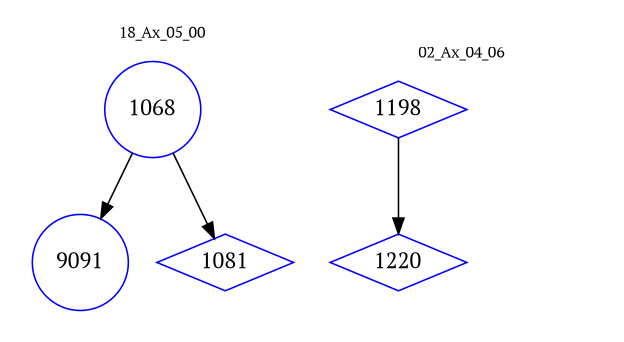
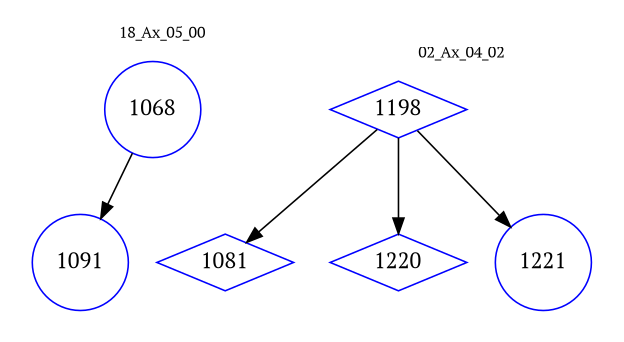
cluster "02_Ax_04_06": label "02_Ax_04_06" -> "02_Ax_04_02"
edge "1068" -> "1081": now "1198" -> "1081"
node "9091": label "9091" -> "1091"
node "1221": added
